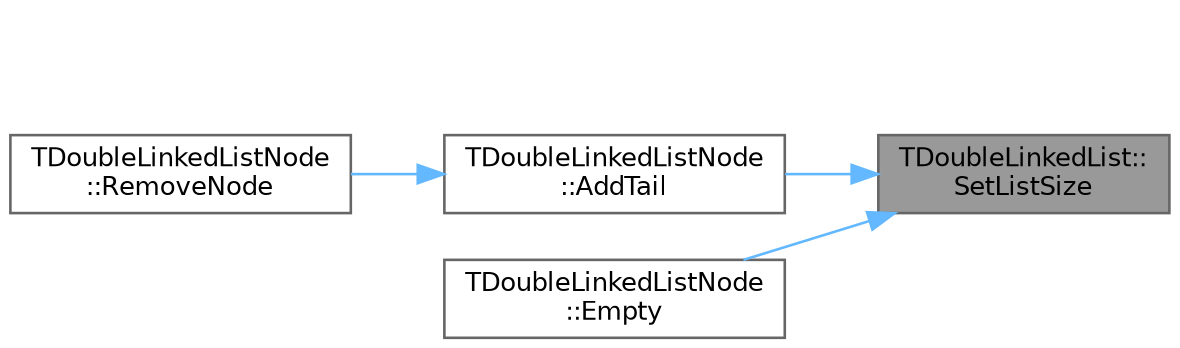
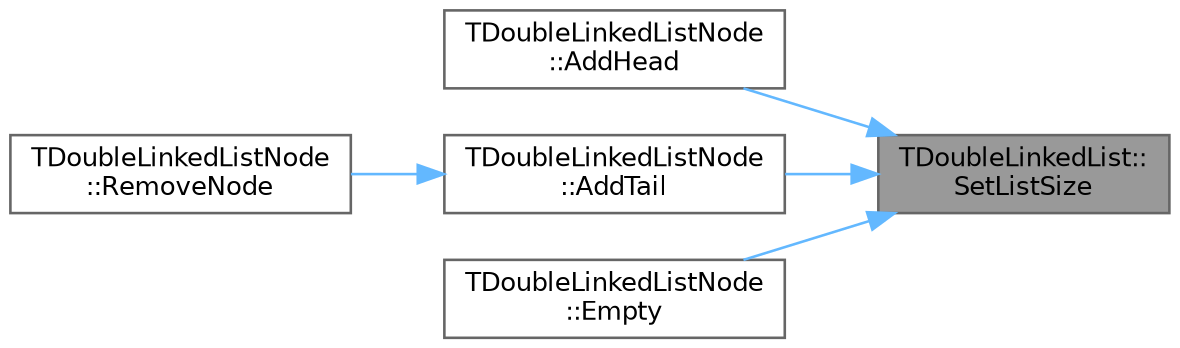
node "TDoubleLinkedListNode ::AddHead": added
